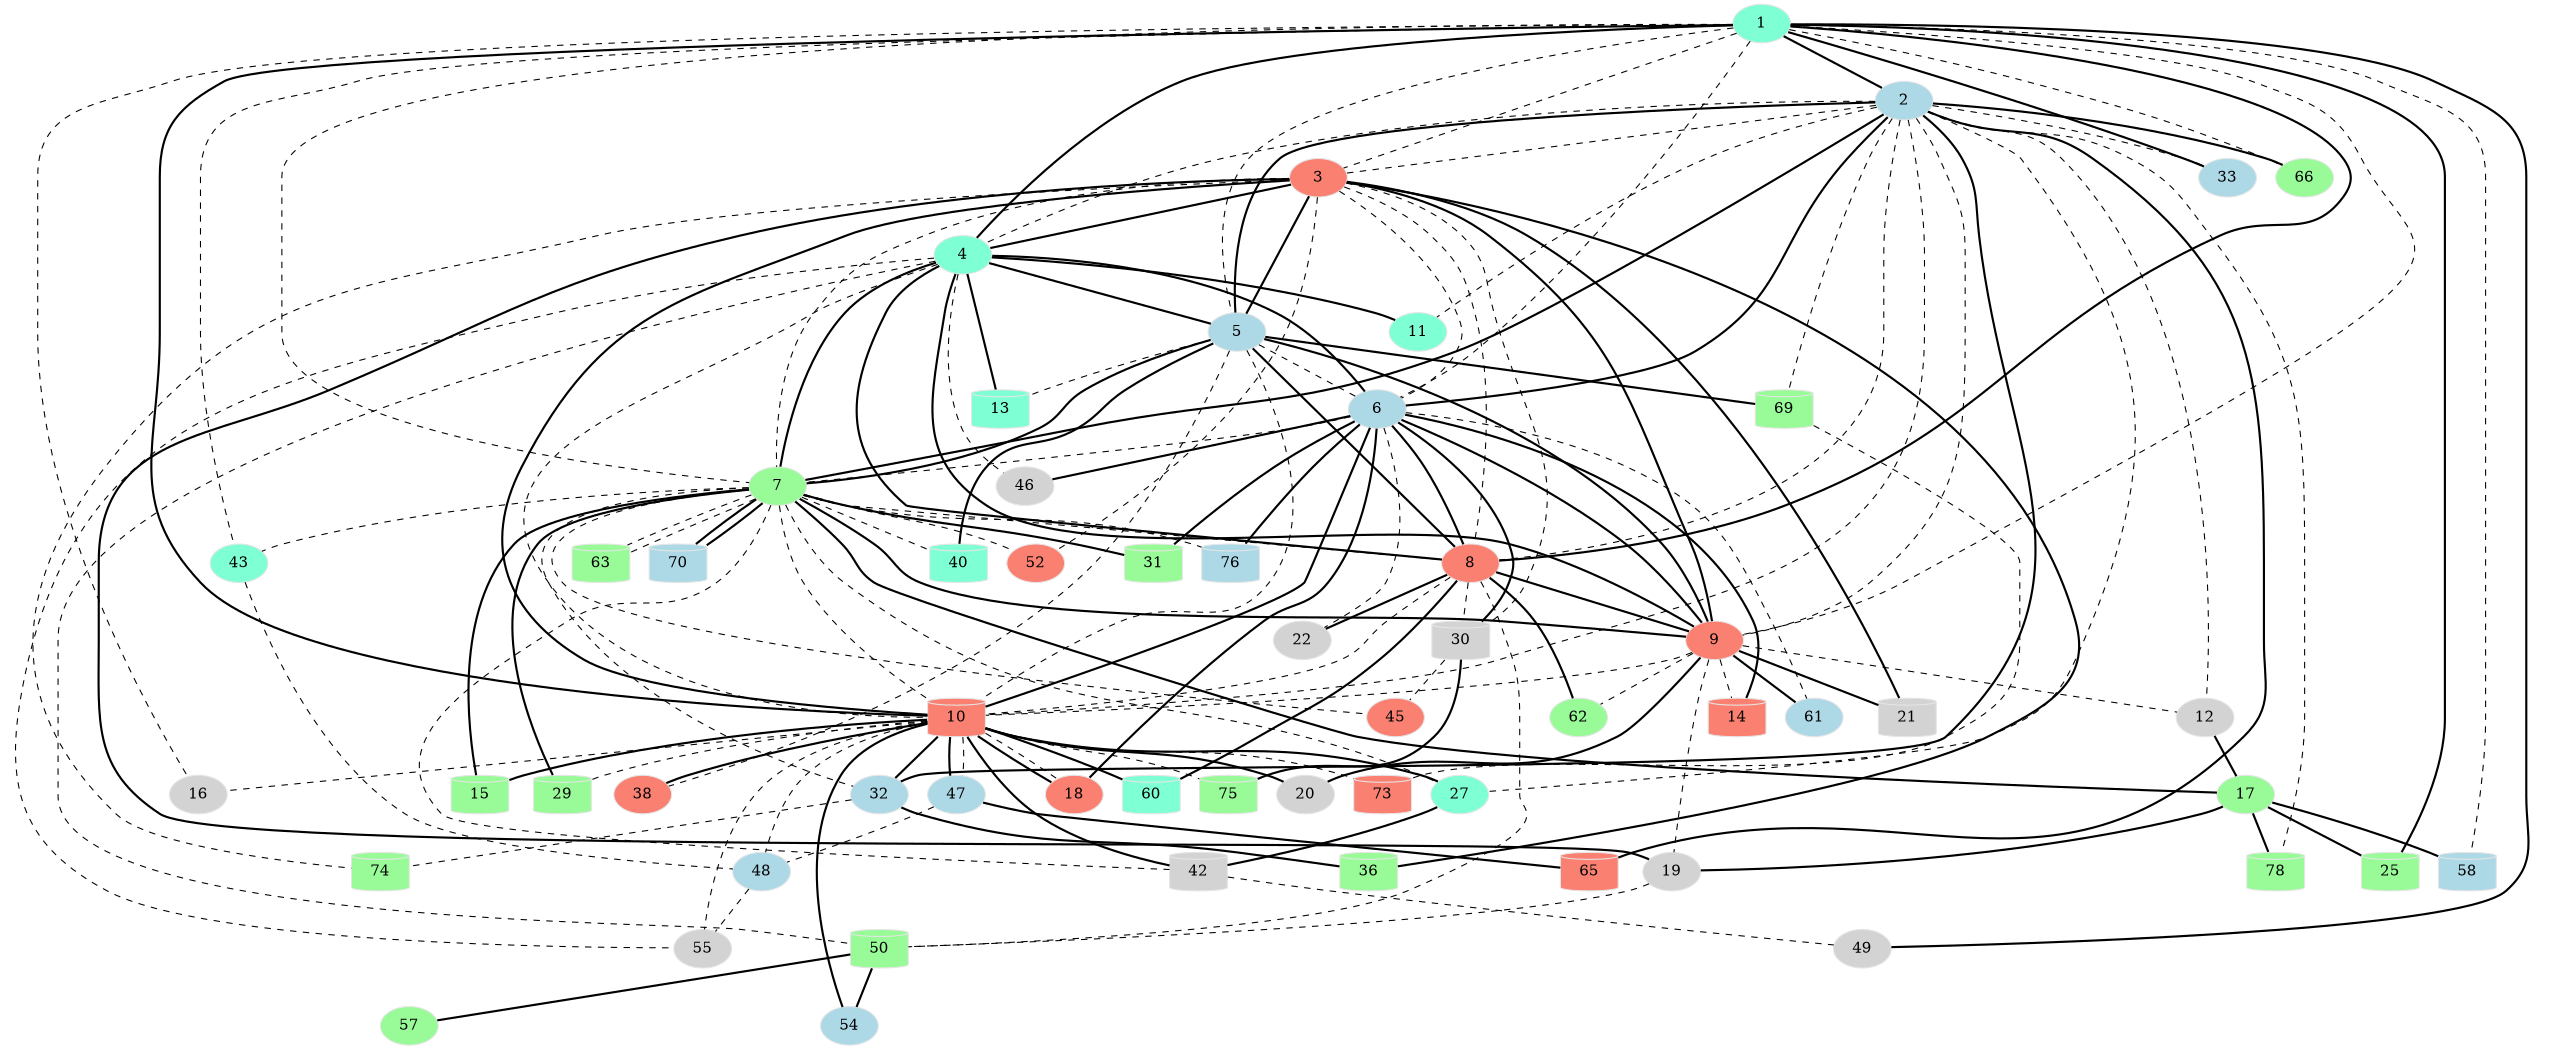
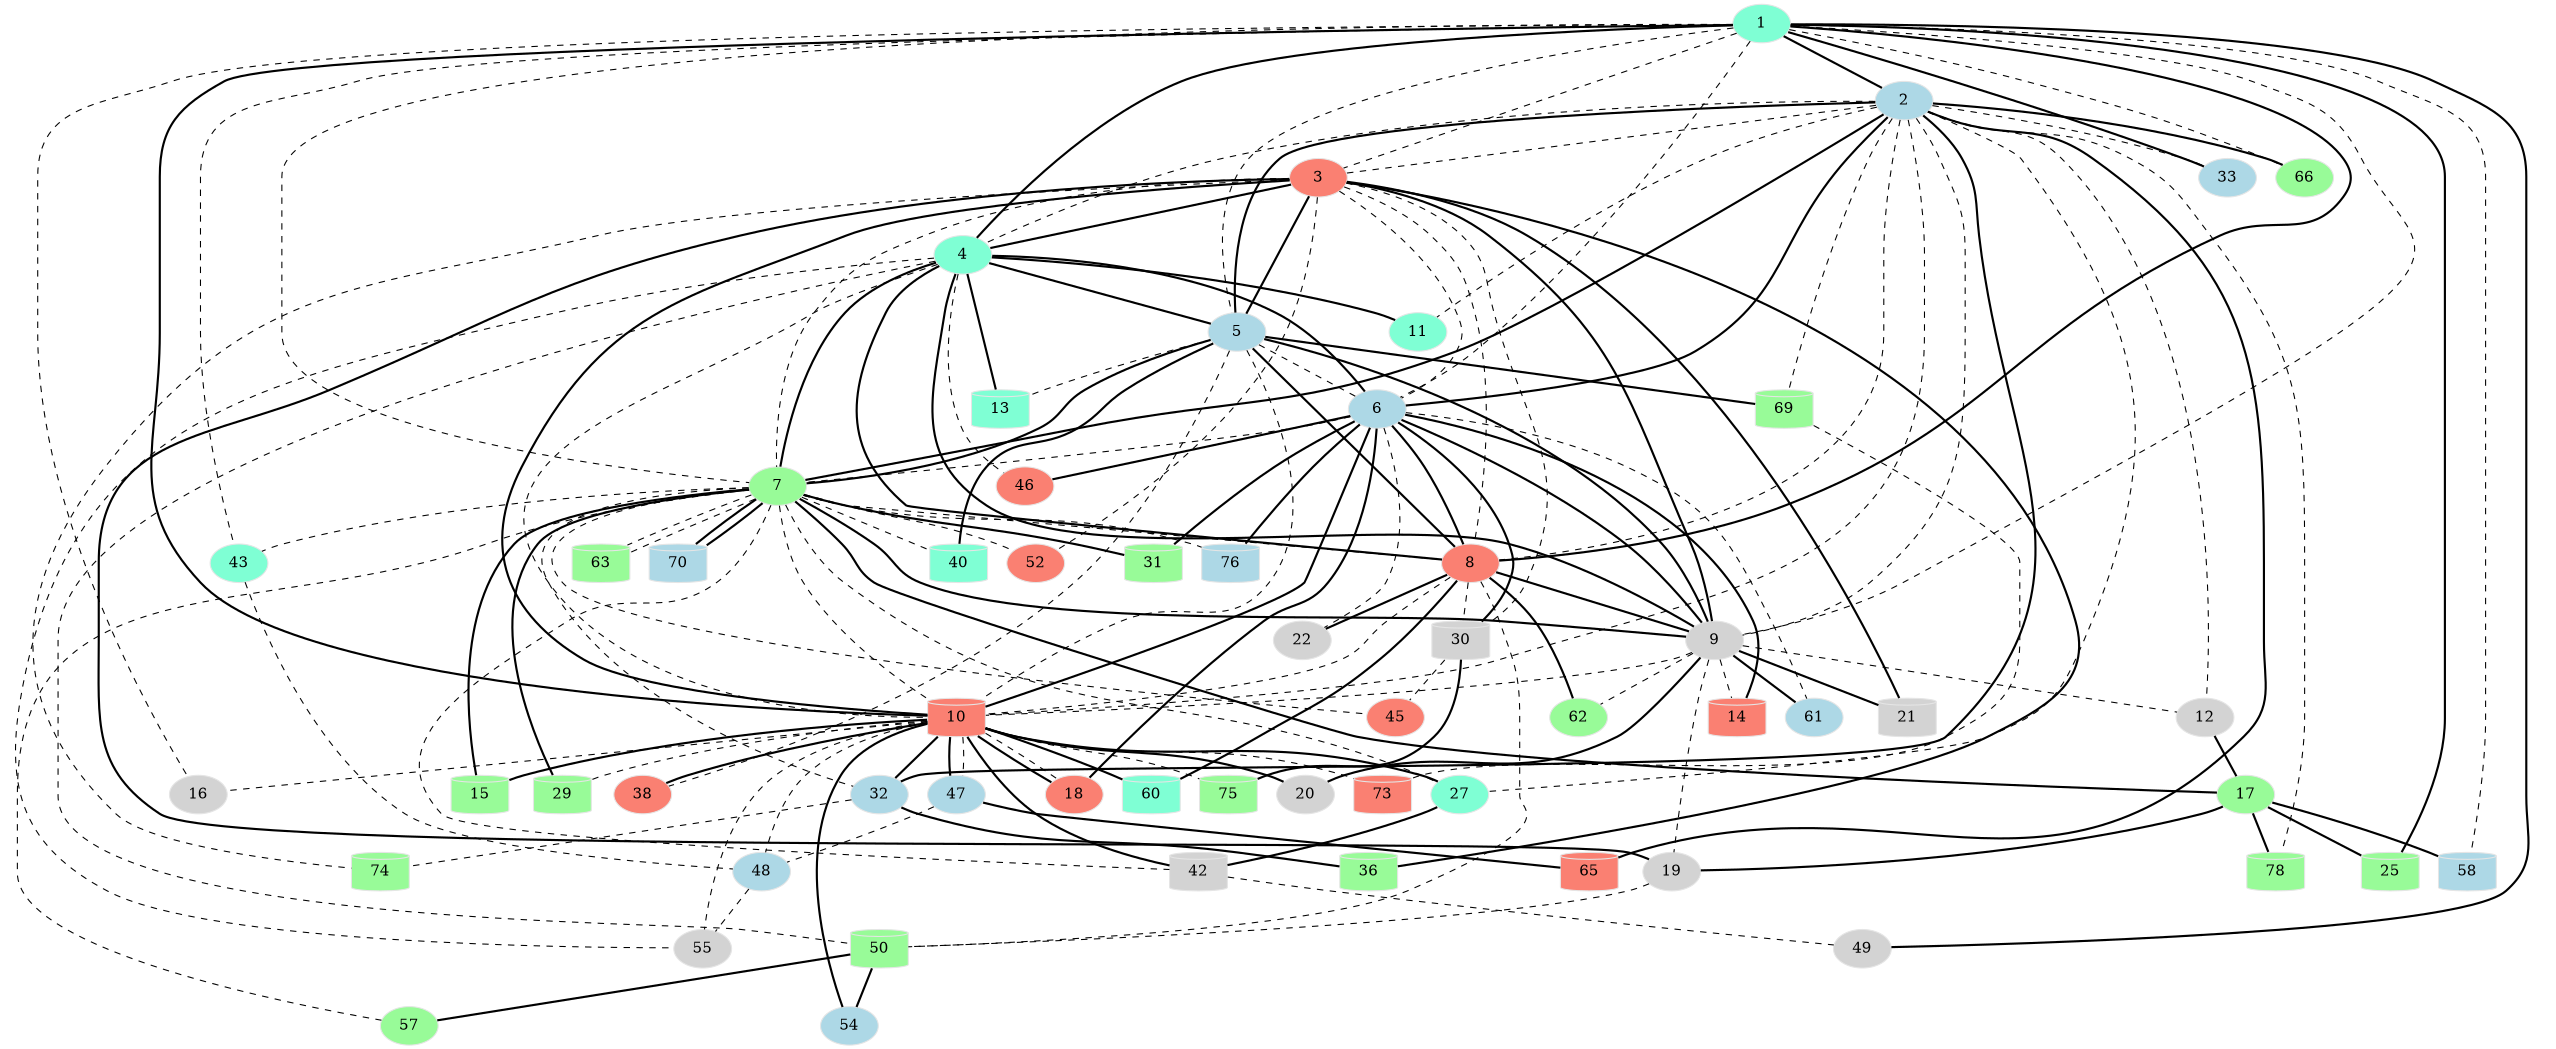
node "46": fillcolor lightgrey -> salmon
edge "7" -- "57": added
node "9": fillcolor salmon -> lightgrey
